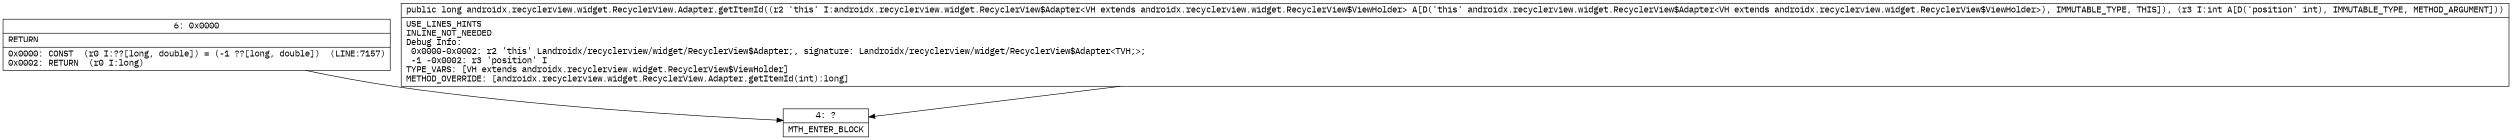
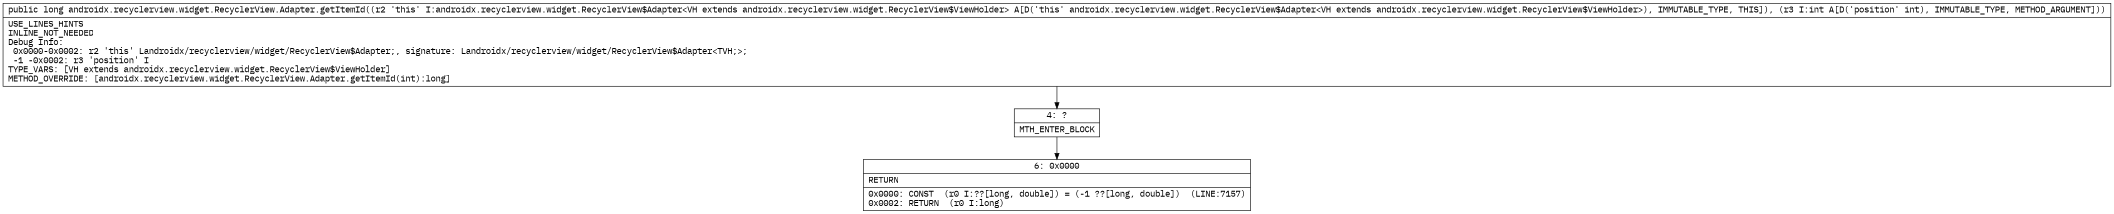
edge "6: 0x0000" -> "4: ?": reversed
